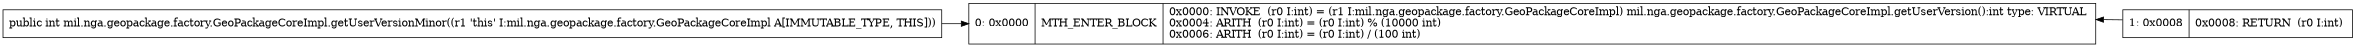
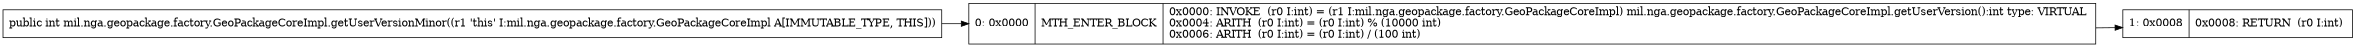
edge "1: 0x0008" -> "0: 0x0000": reversed
